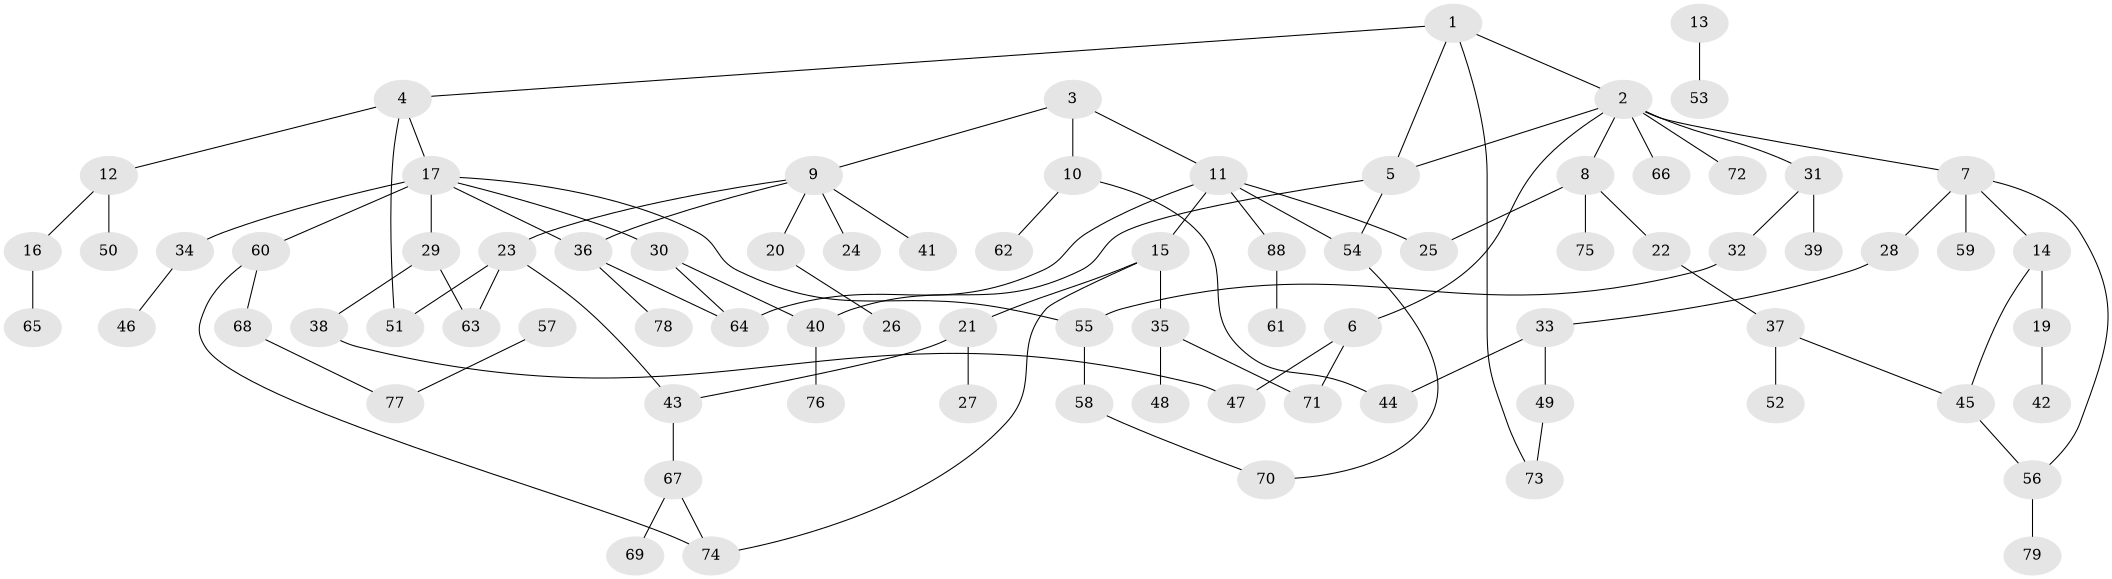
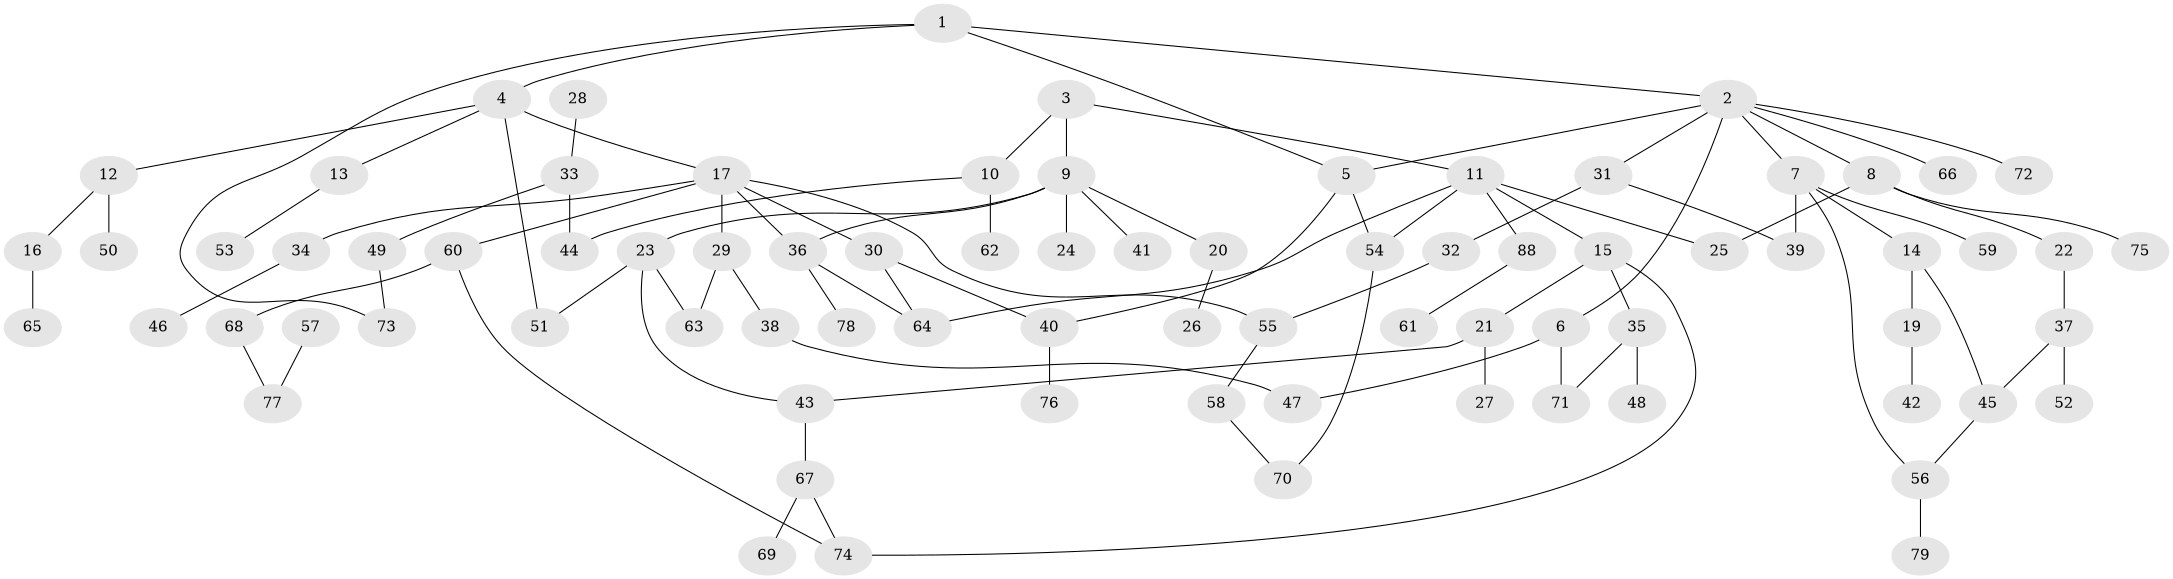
edge "4" -- "13": added
edge "7" -- "28": now "7" -- "39"
